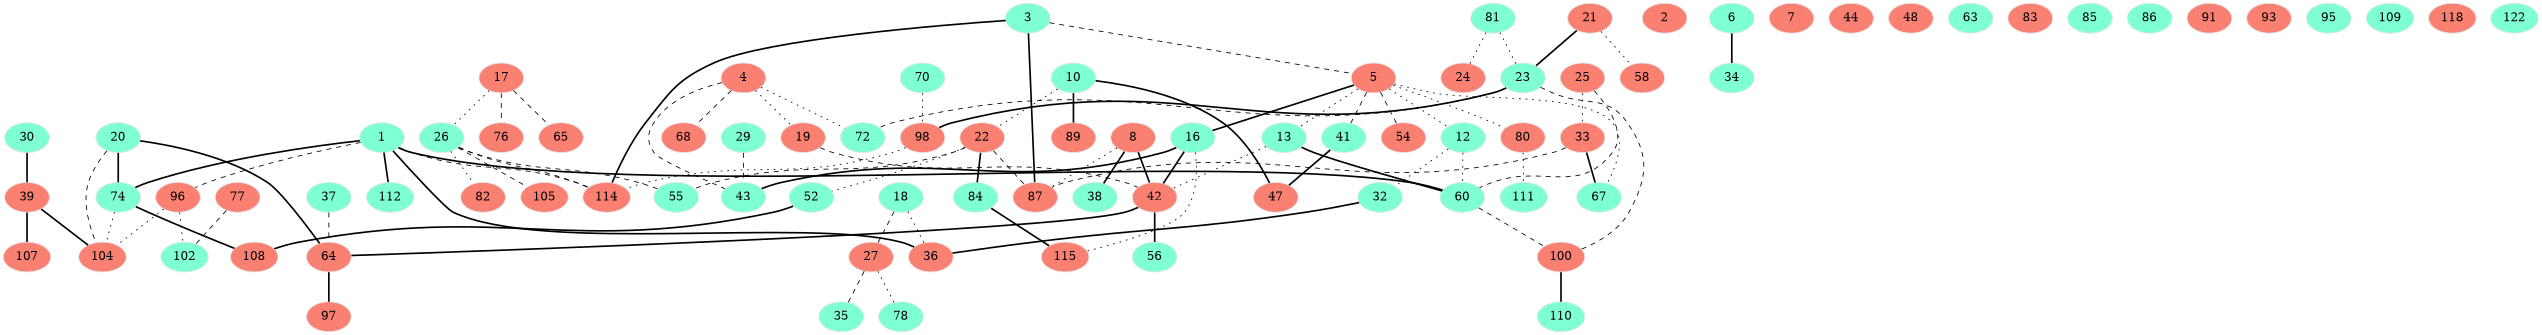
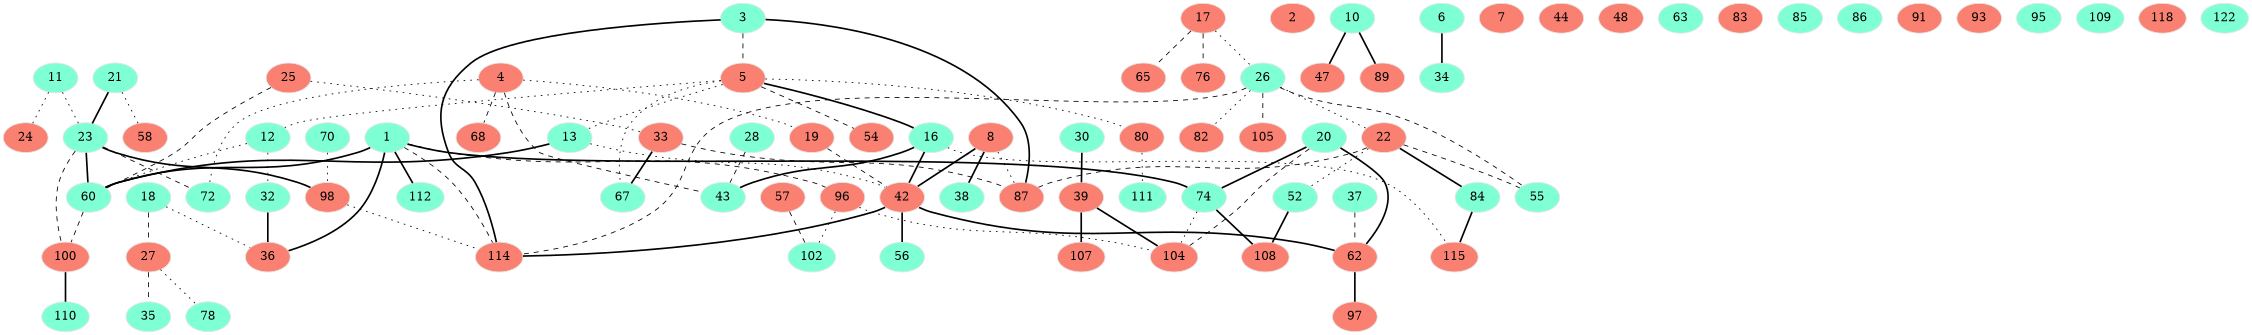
node "81": label "81" -> "11"
node "21": fillcolor salmon -> aquamarine
edge "10" -- "22": now "26" -- "22"
node "29": label "29" -> "28"
node "41": removed
edge "23" -- "60": added
node "77": label "77" -> "57"
edge "42" -- "114": added
node "64": label "64" -> "62"
